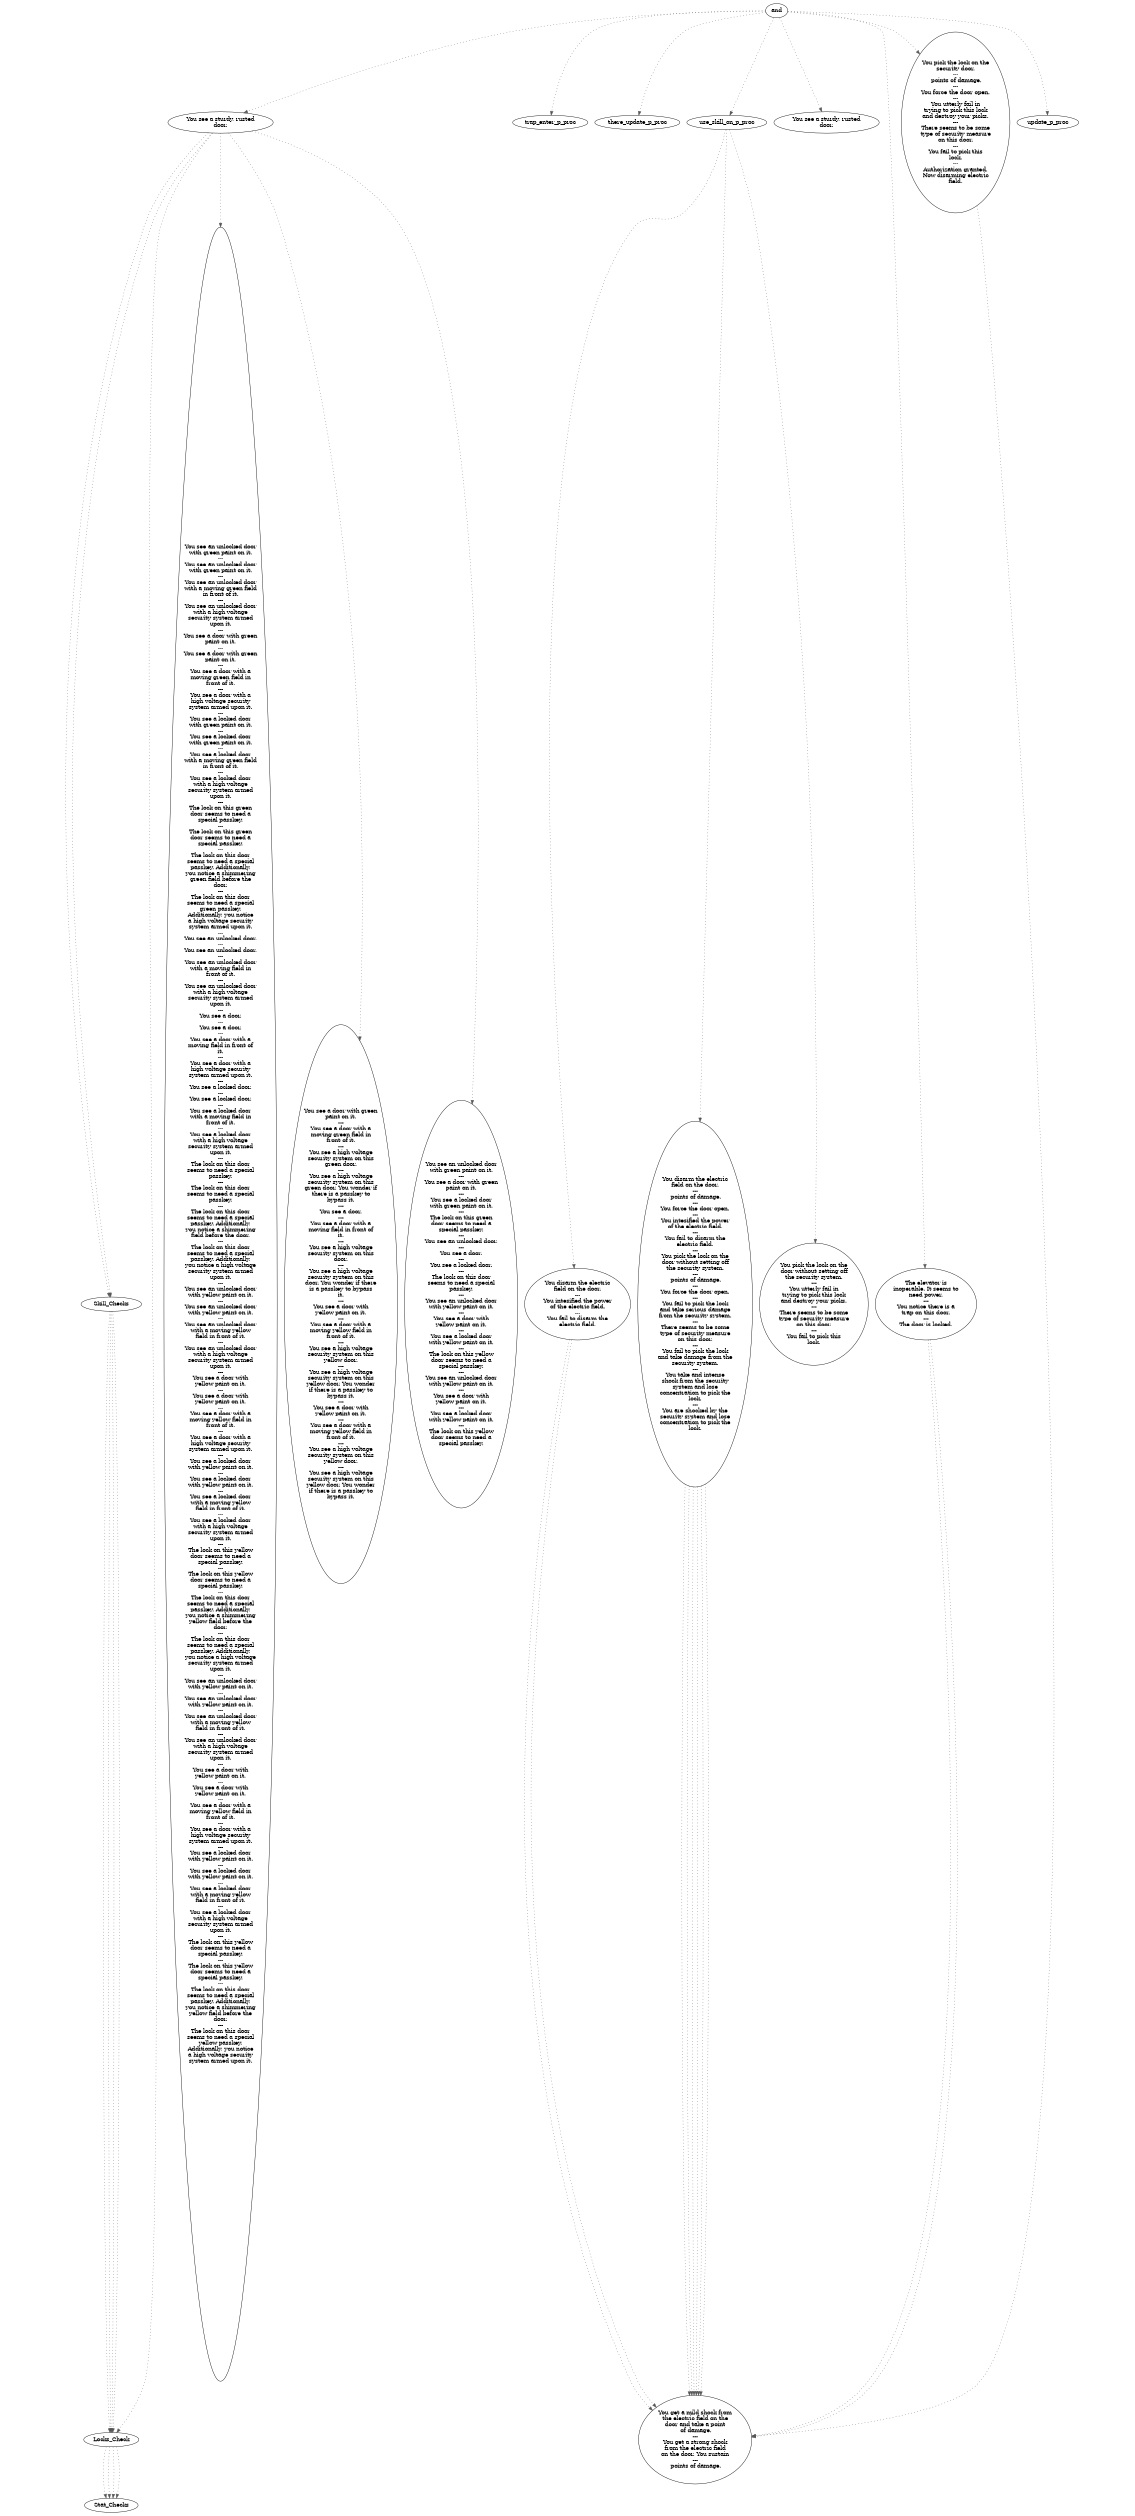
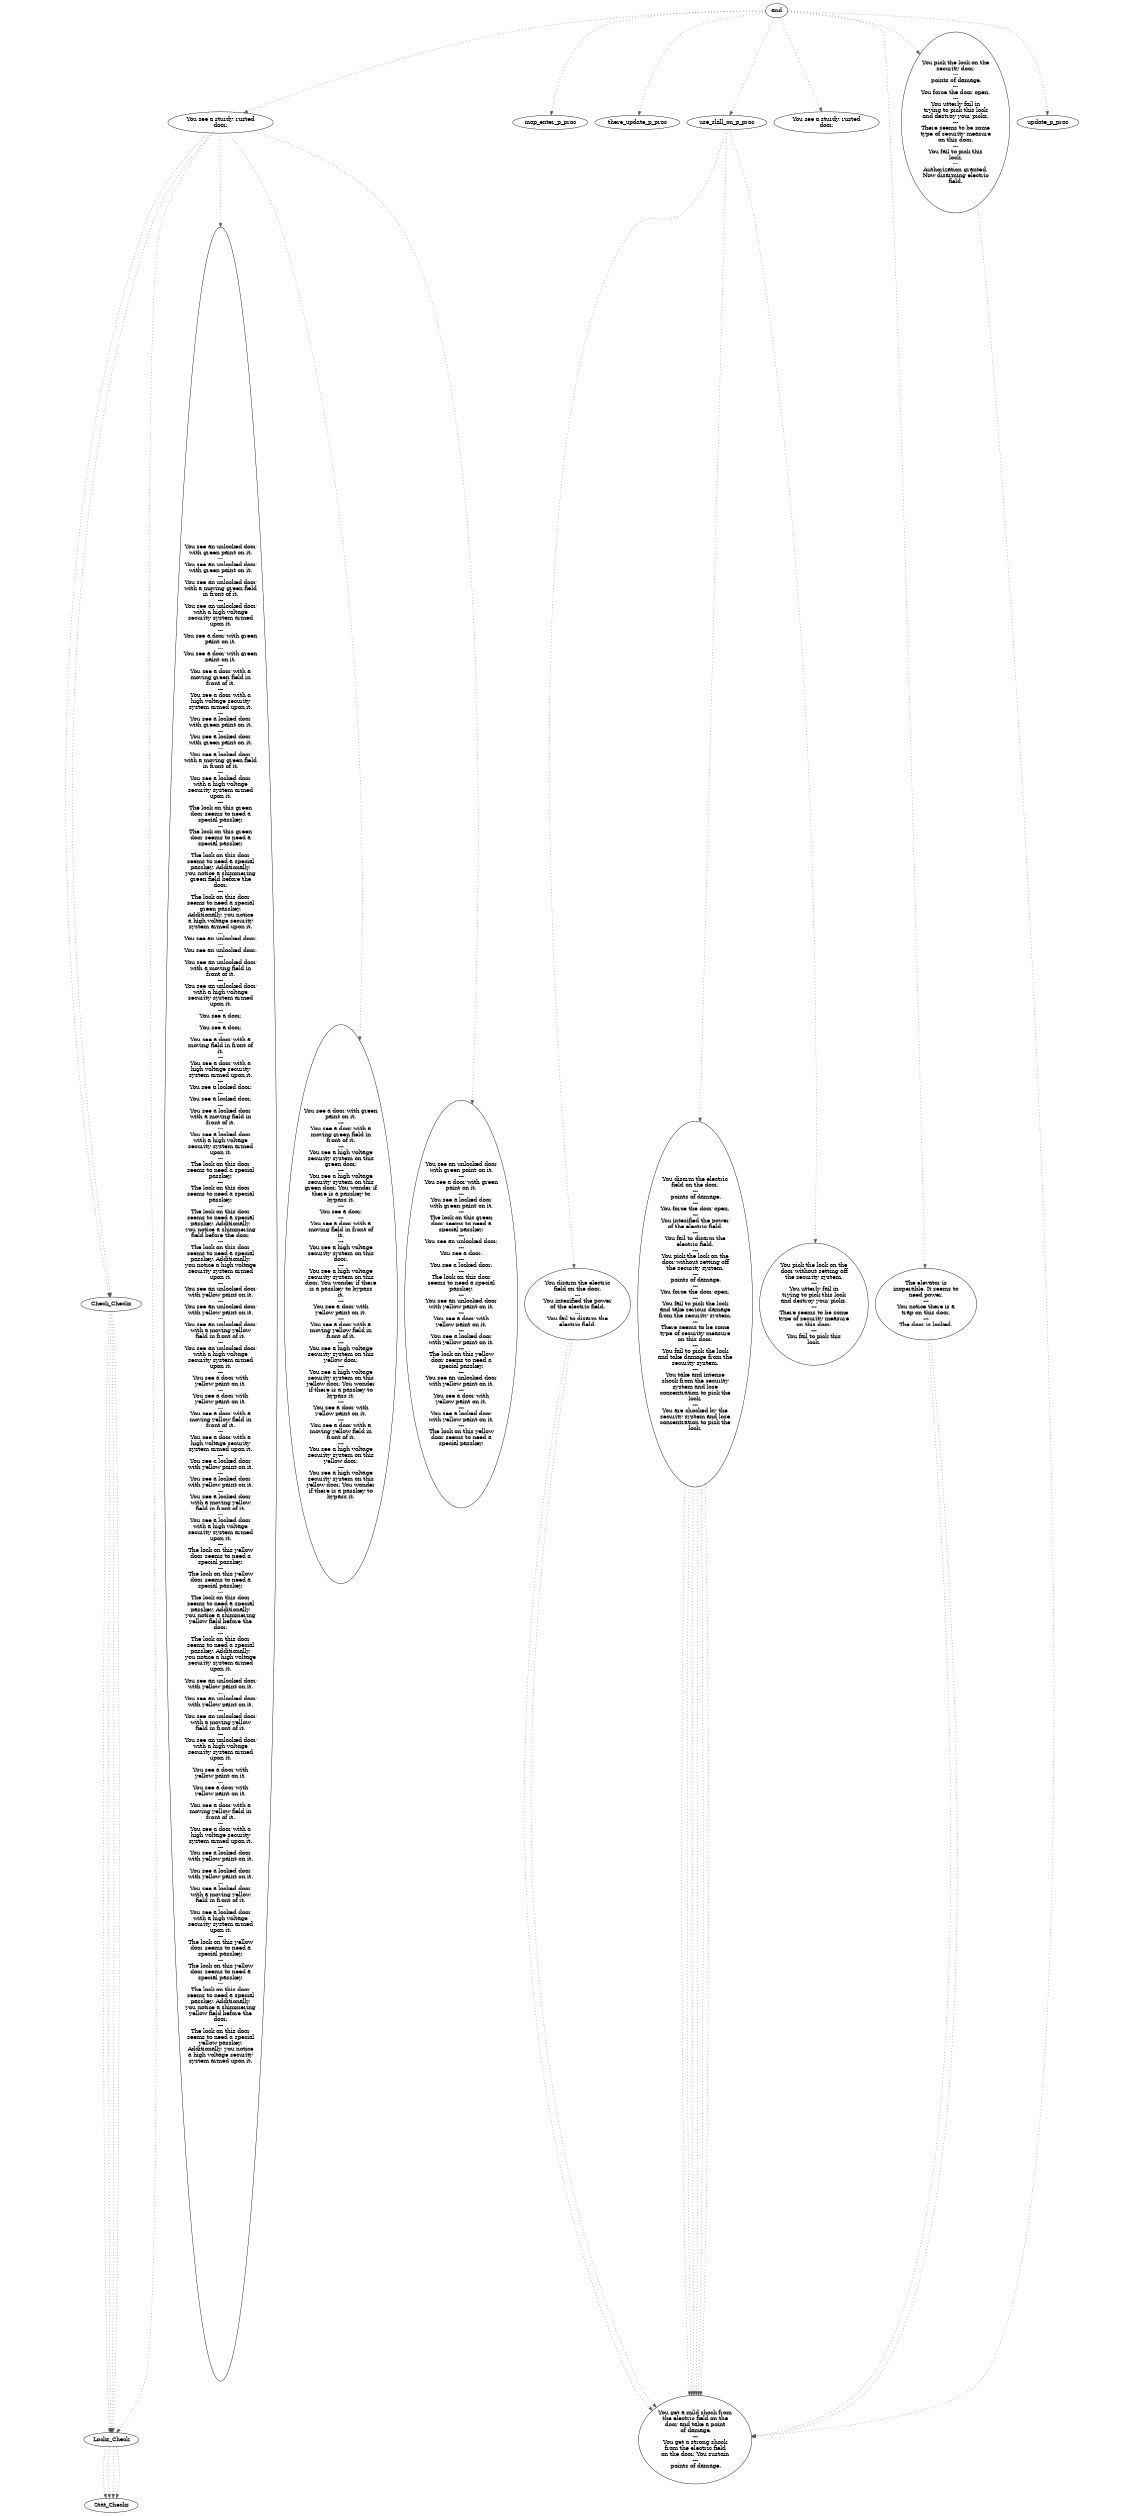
node "trap_enter_p_proc": label "trap_enter_p_proc" -> "map_enter_p_proc"
node "Skill_Checks": label "Skill_Checks" -> "Check_Checks"
